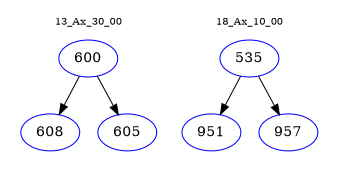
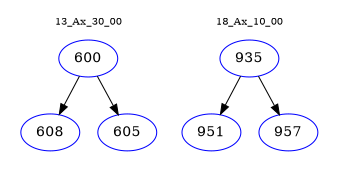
node "535": label "535" -> "935"
